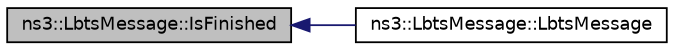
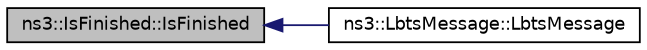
node "ns3::LbtsMessage::IsFinished": label "ns3::LbtsMessage::IsFinished" -> "ns3::IsFinished::IsFinished"
